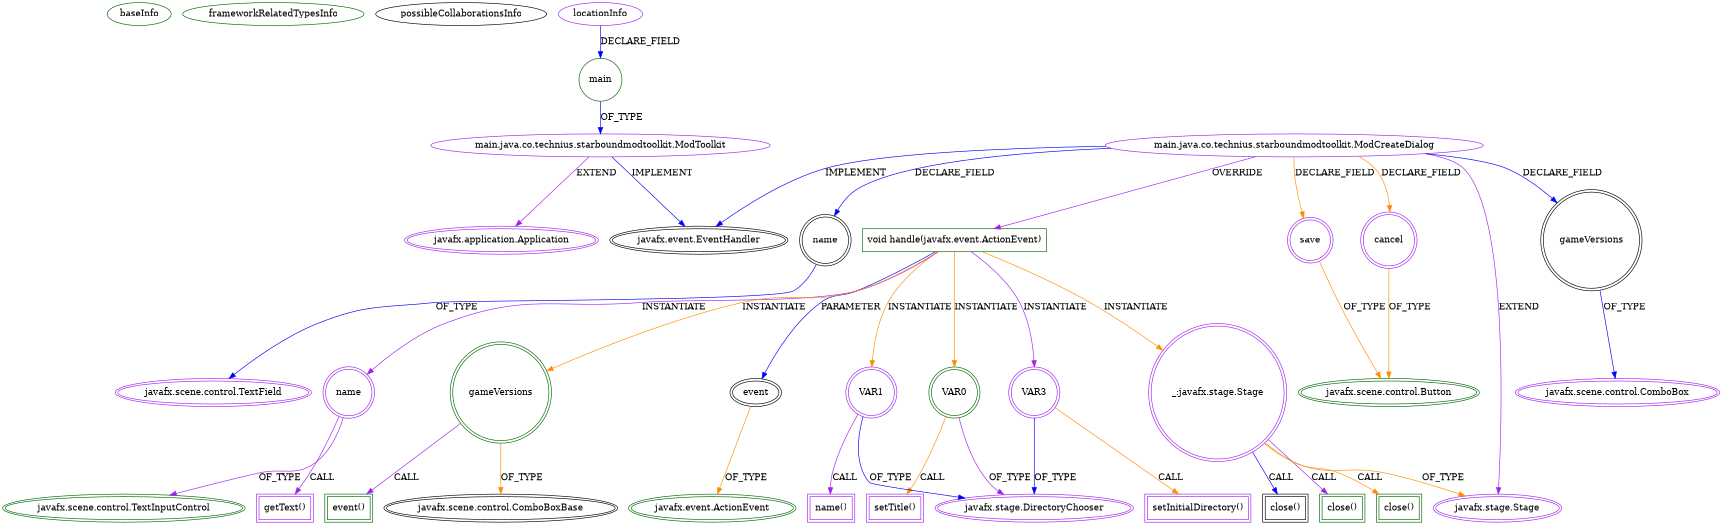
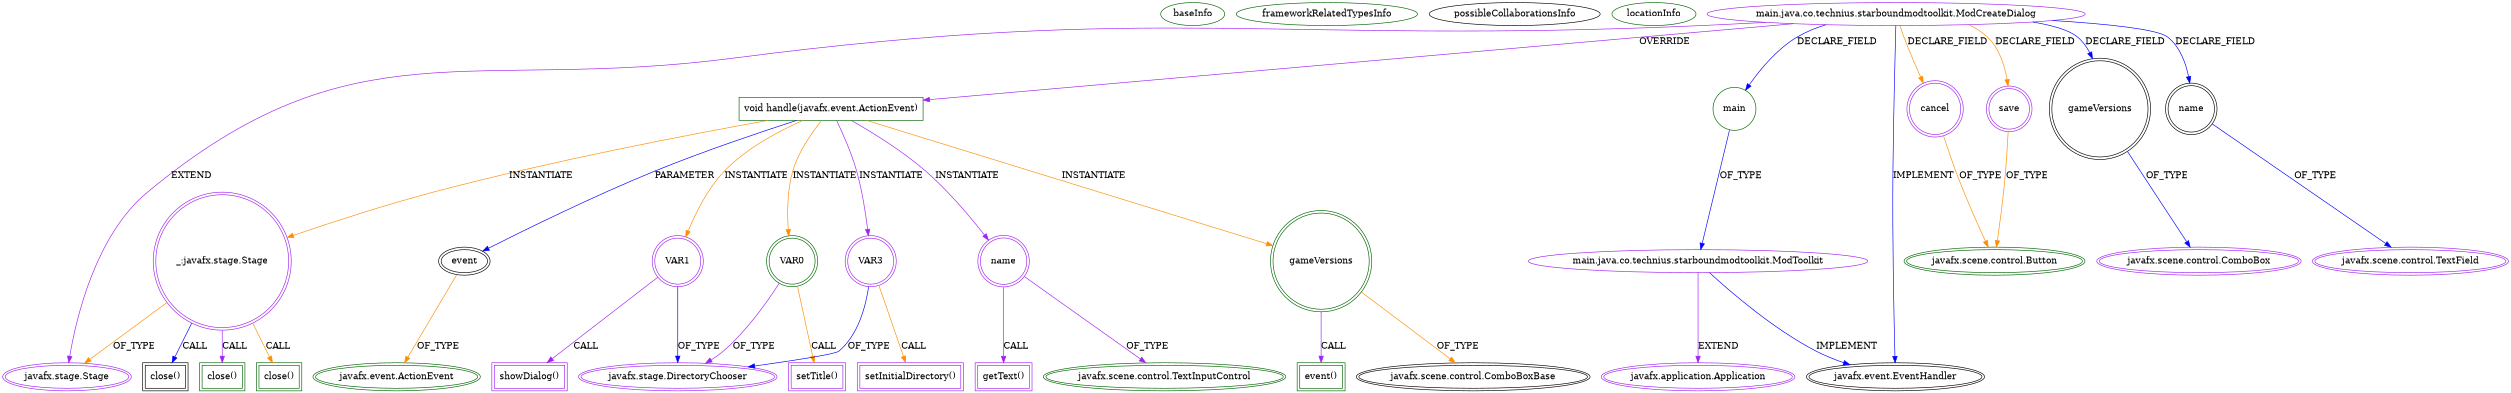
node "locationInfo": color purple -> darkgreen
edge "locationInfo" -> "main": now "main.java.co.technius.starboundmodtoolkit.ModCreateDialog" -> "main"
node "name()": label "name()" -> "showDialog()"
